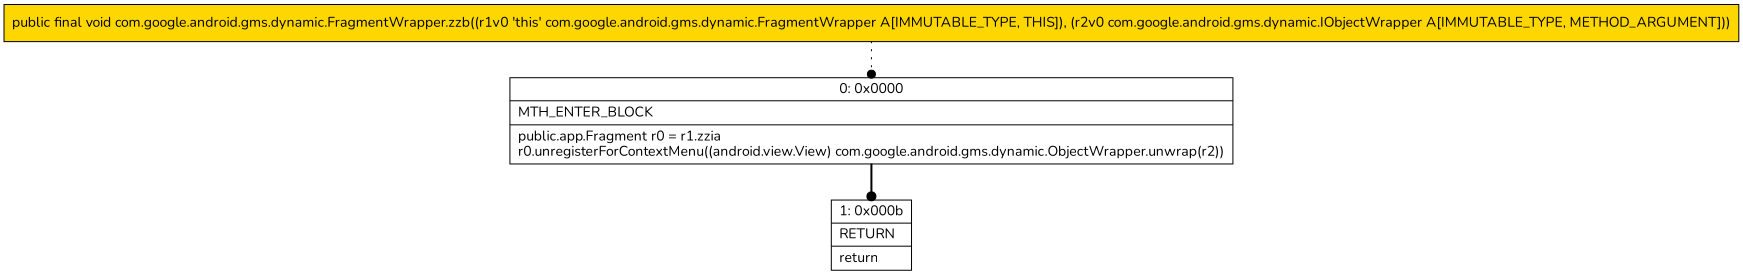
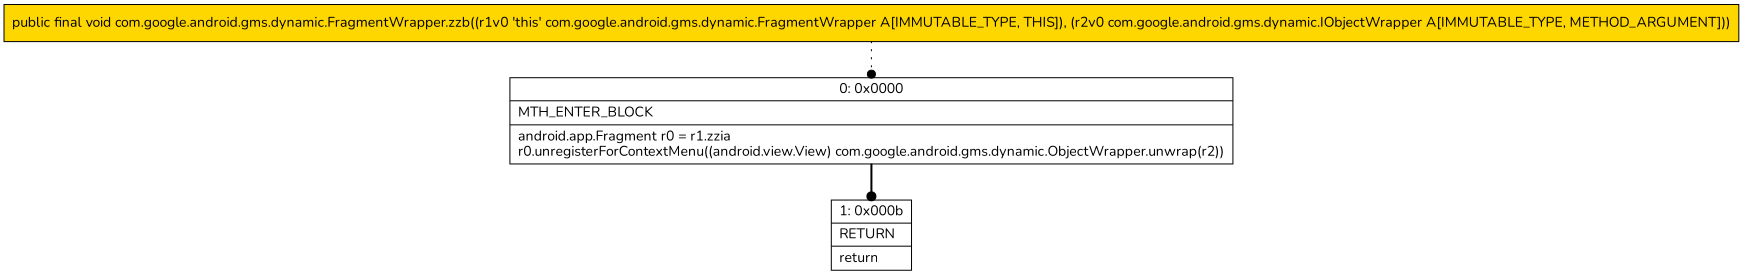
node "0: 0x0000": text "public.app.Fragment r0 = r1.zzia" -> "android.app.Fragment r0 = r1.zzia"
